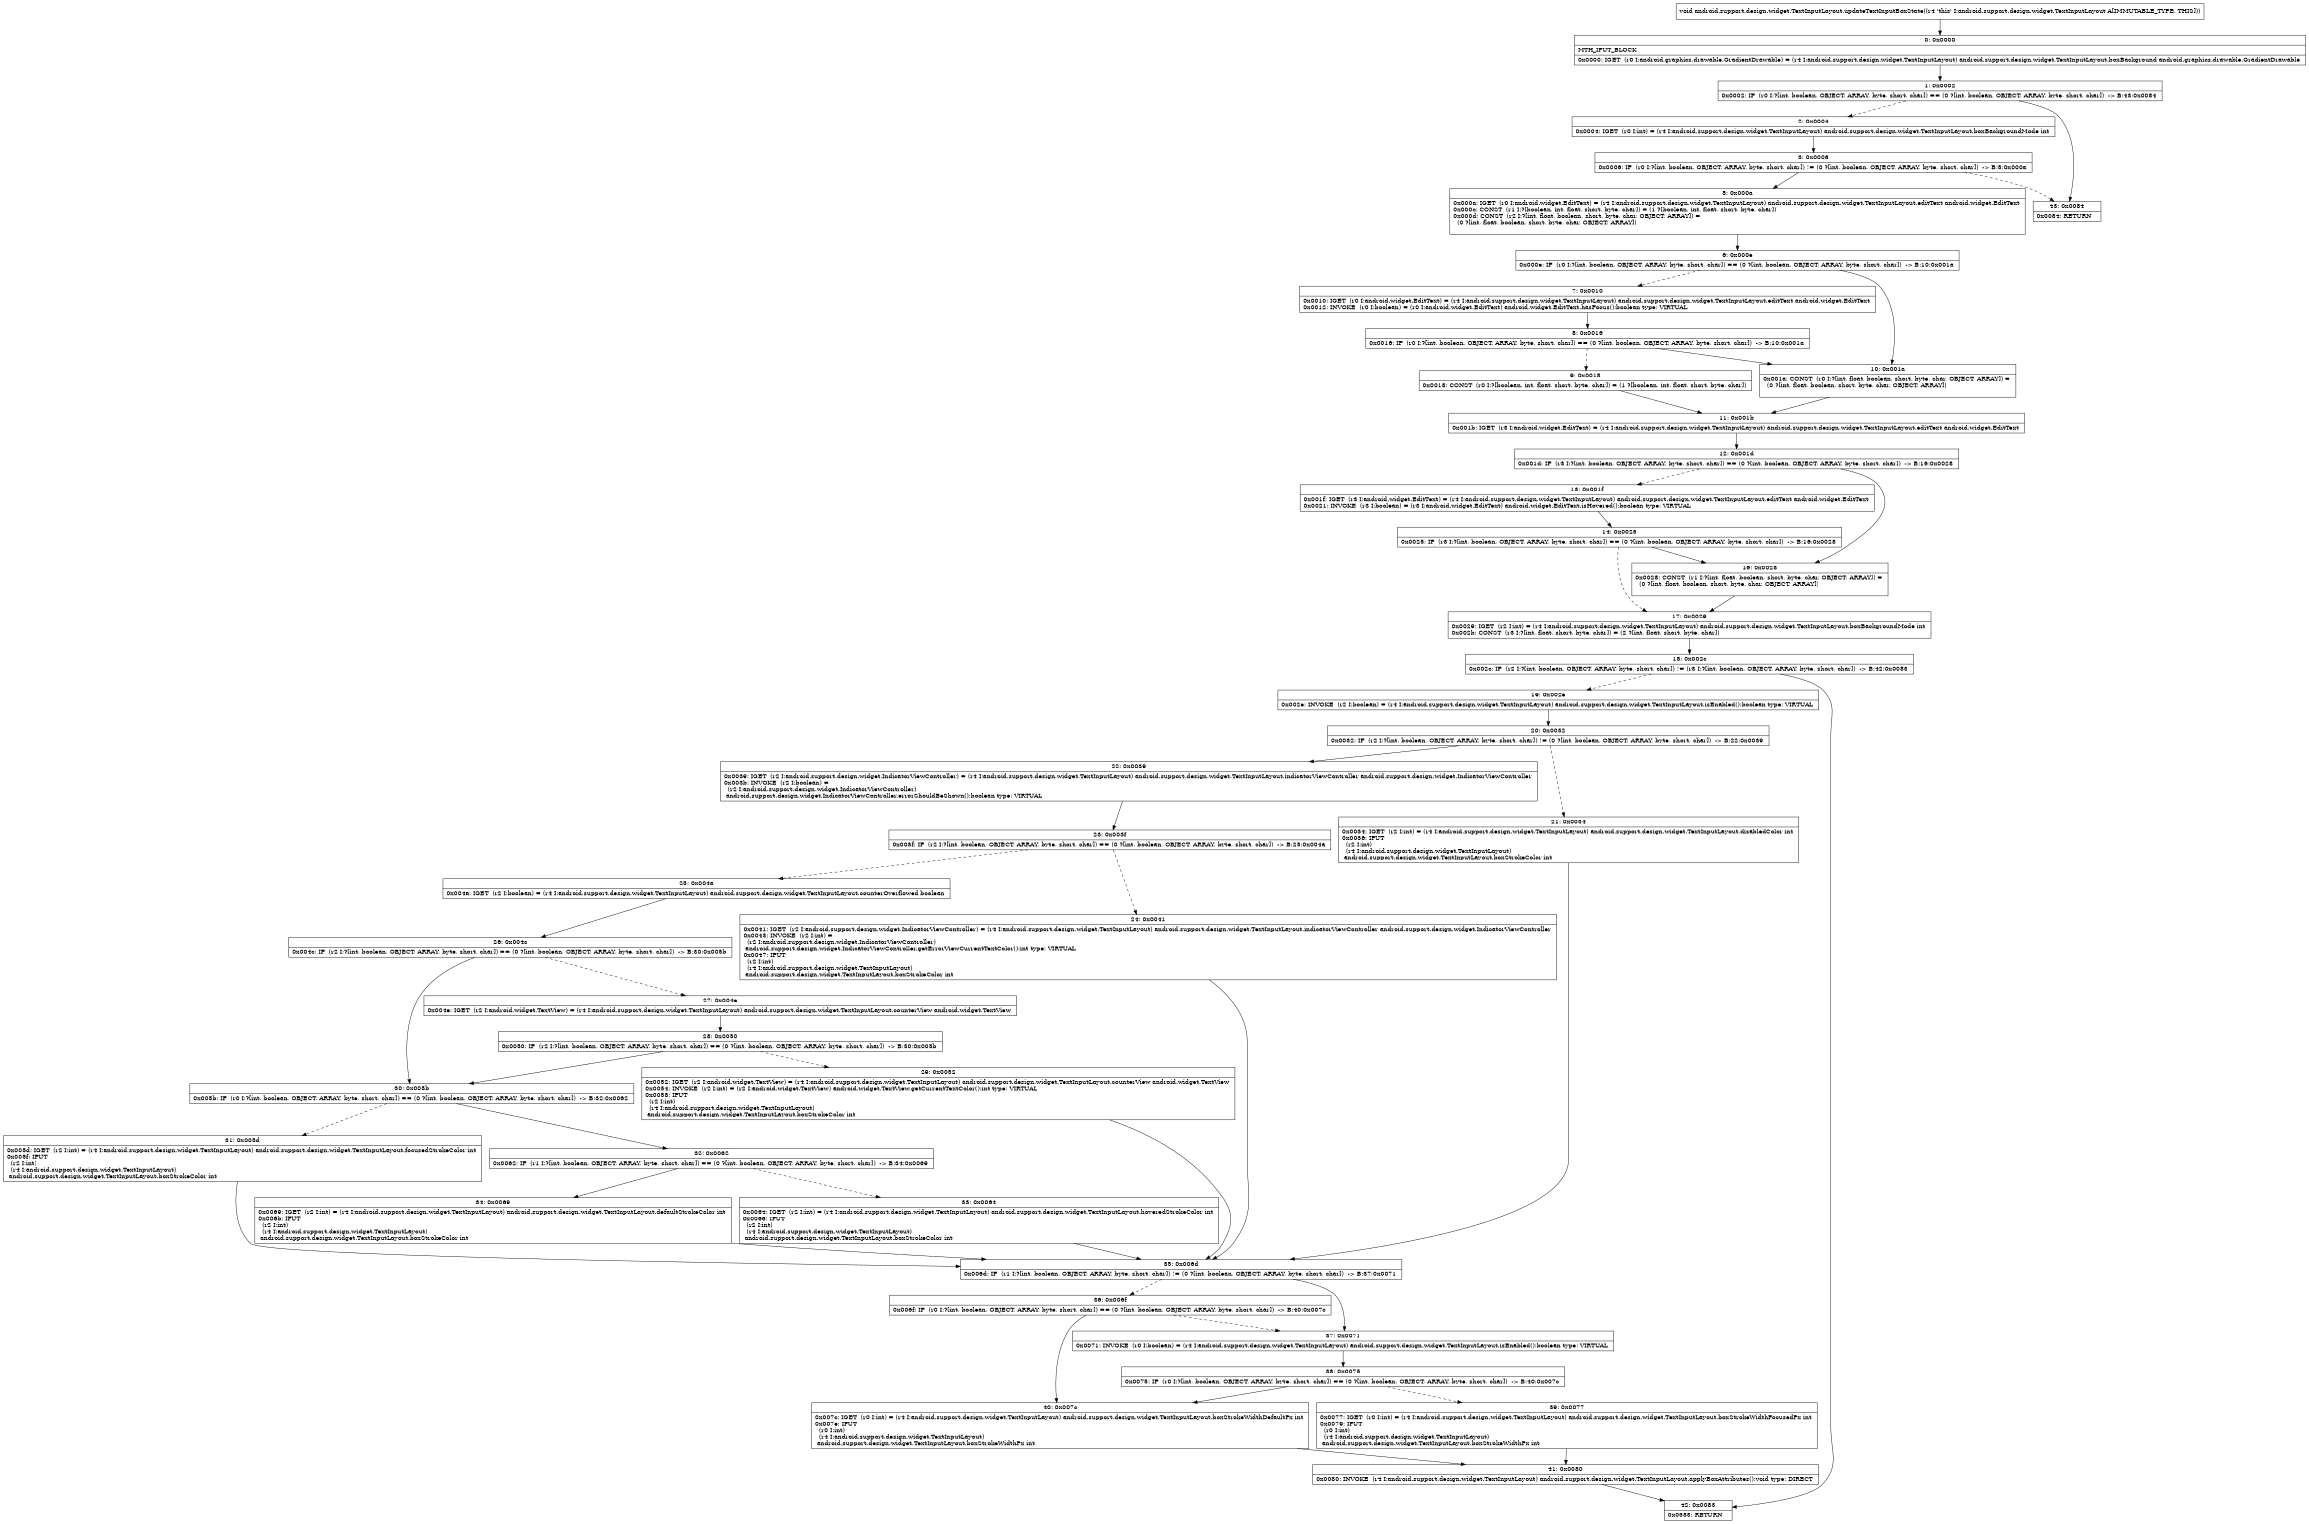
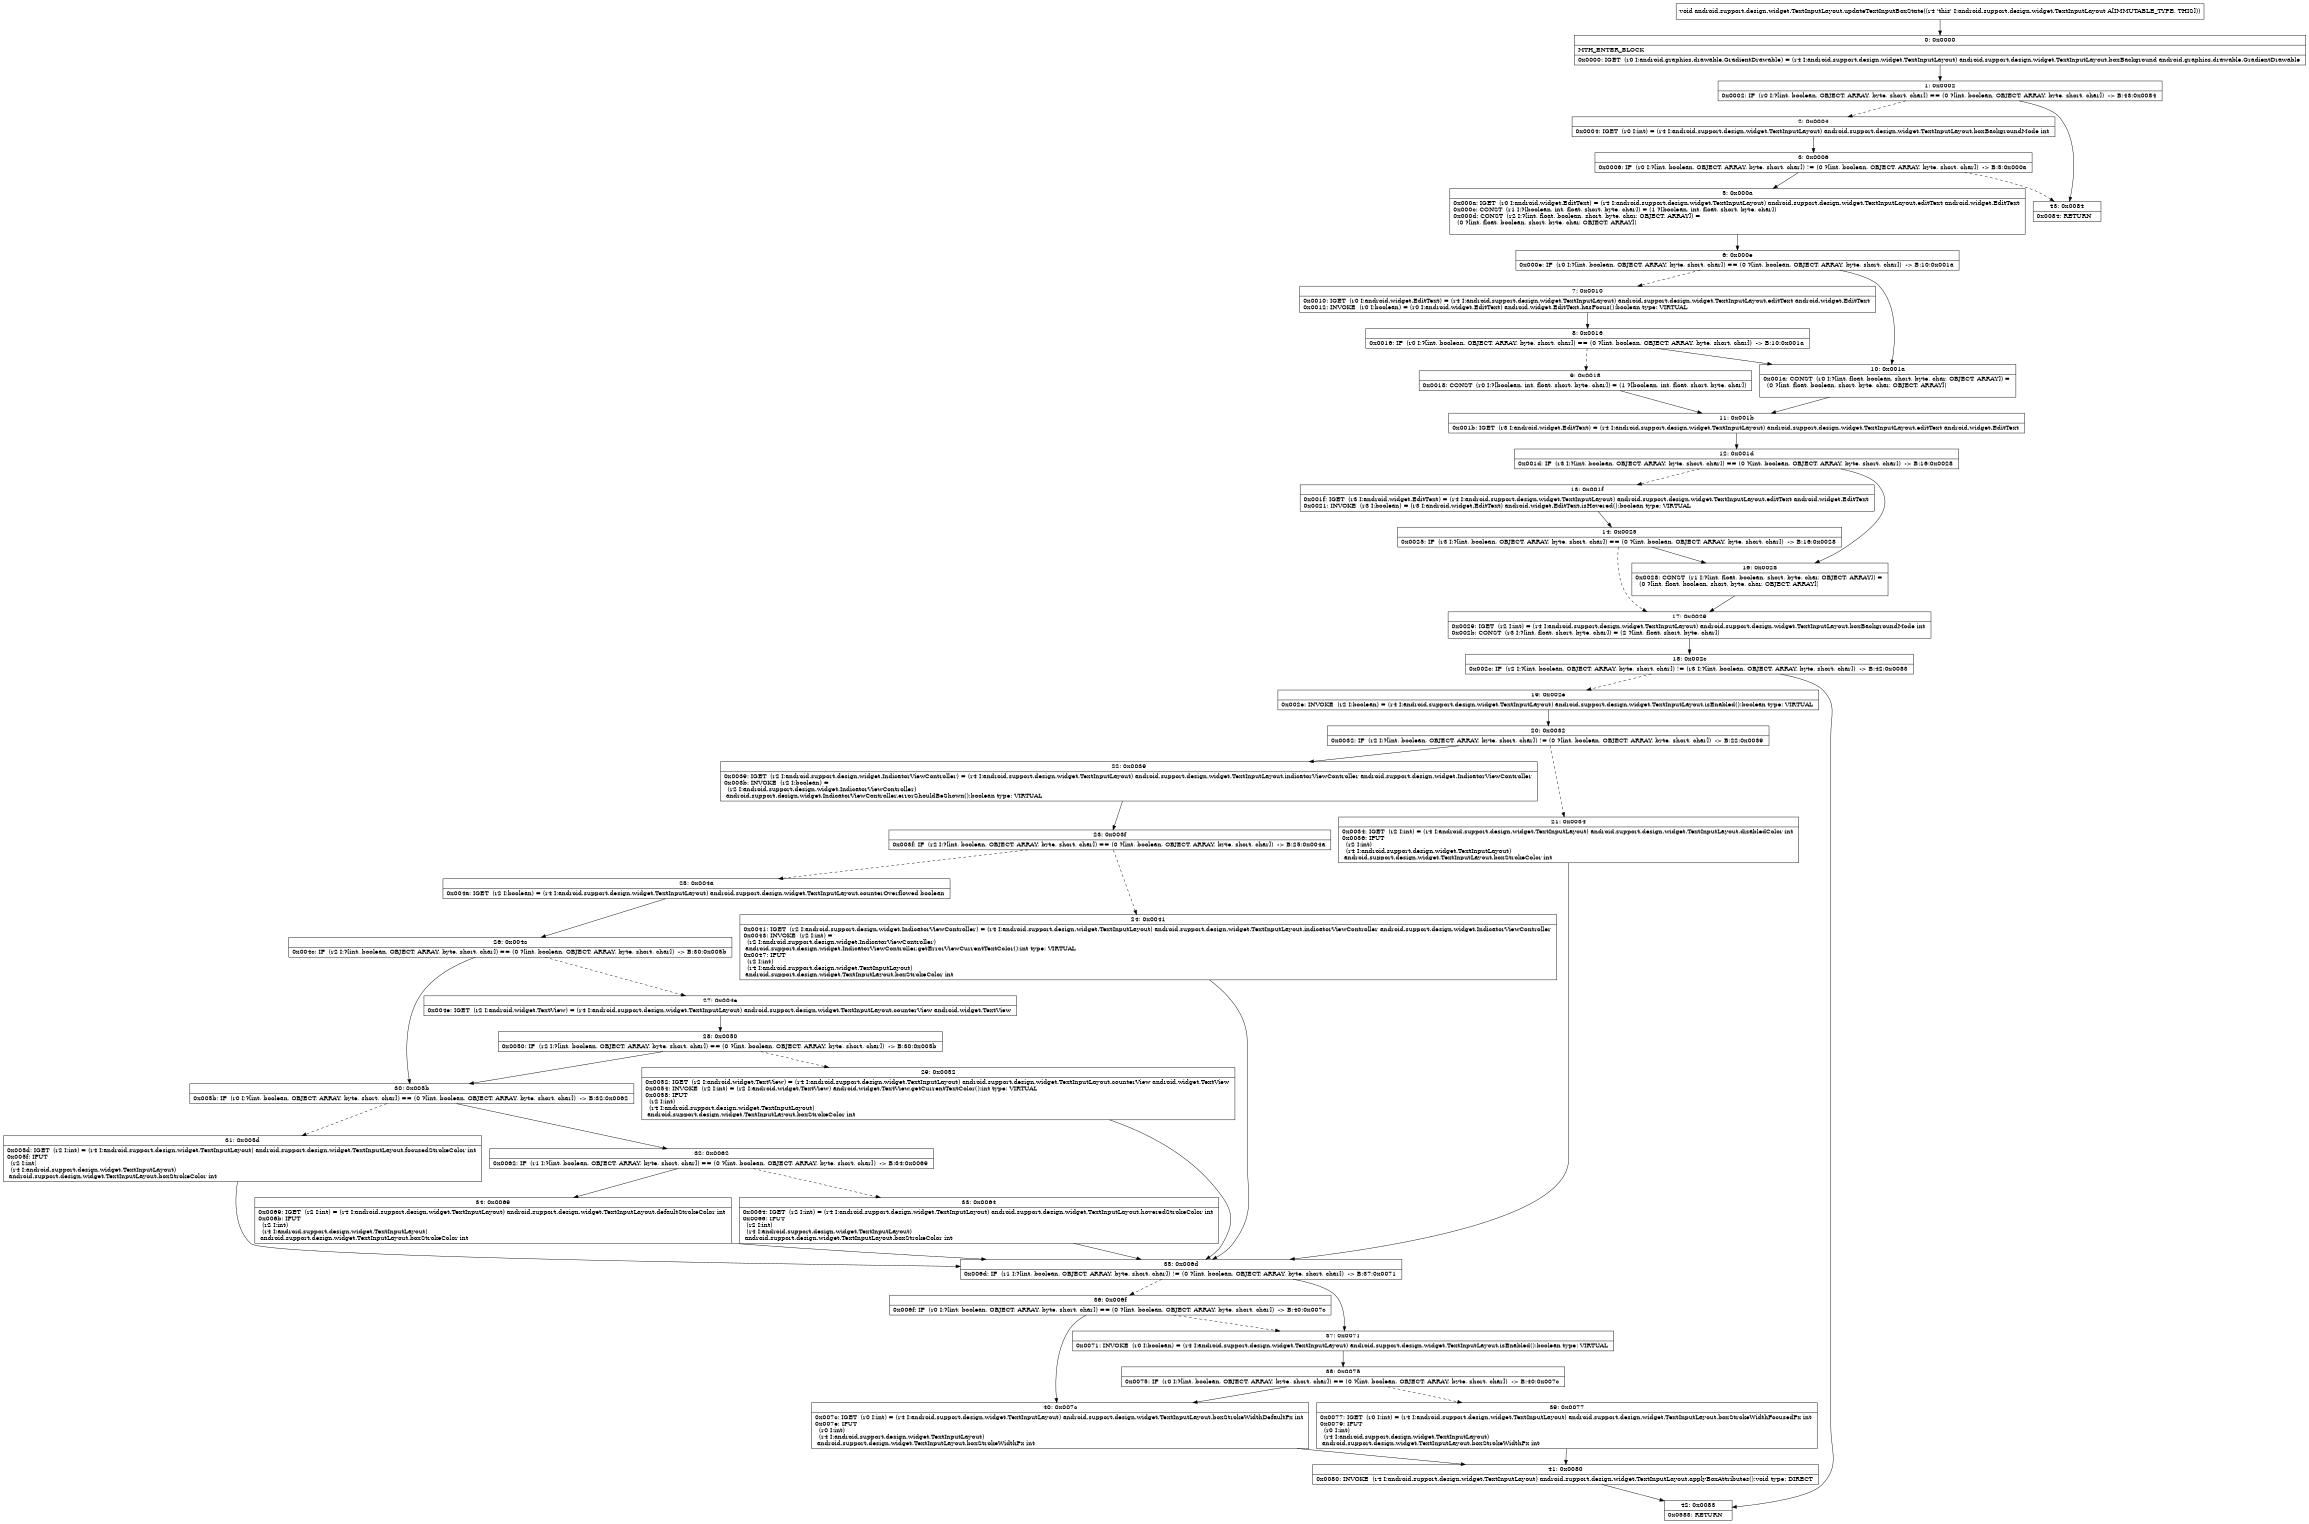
node "0: 0x0000": text "MTH_IPUT_BLOCK" -> "MTH_ENTER_BLOCK"
